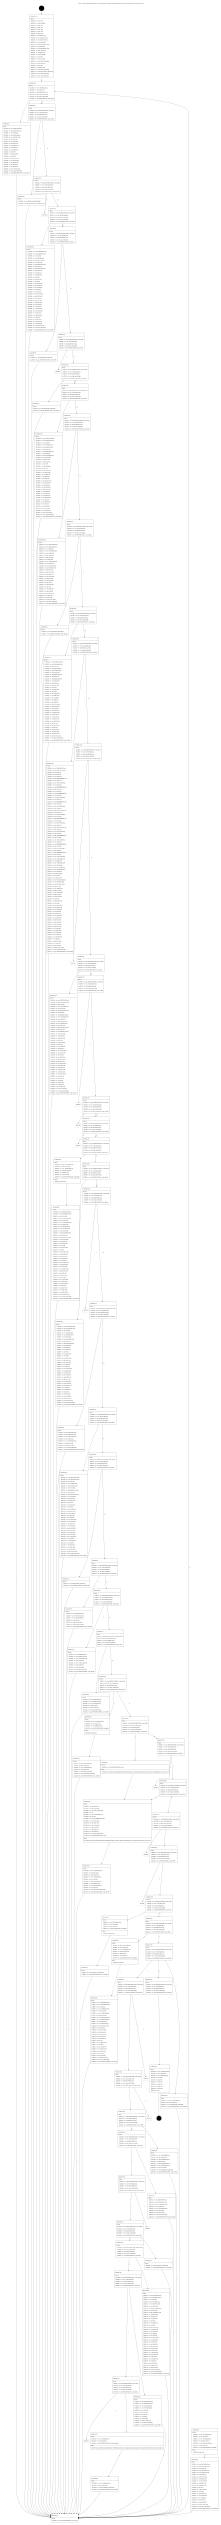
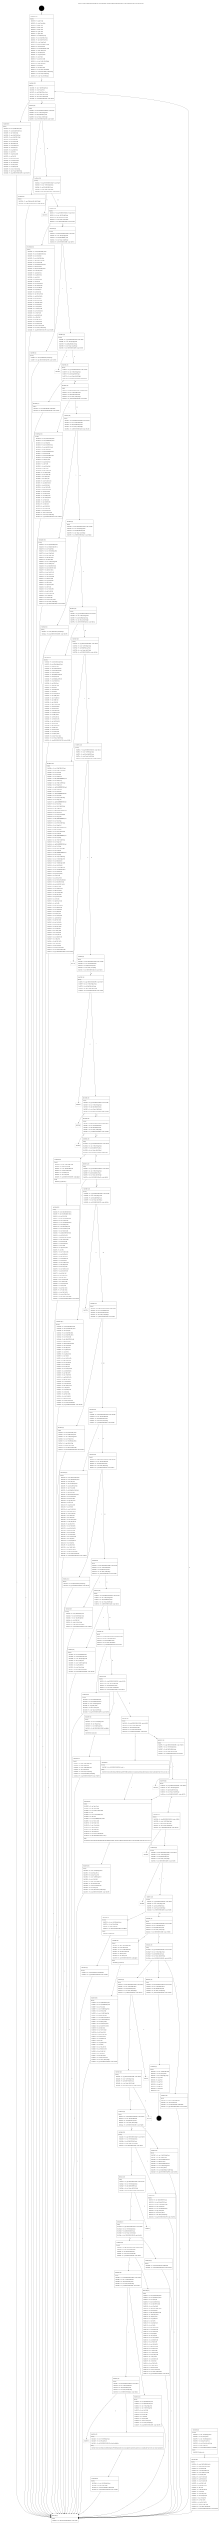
node "0x402481 [171]": removed
